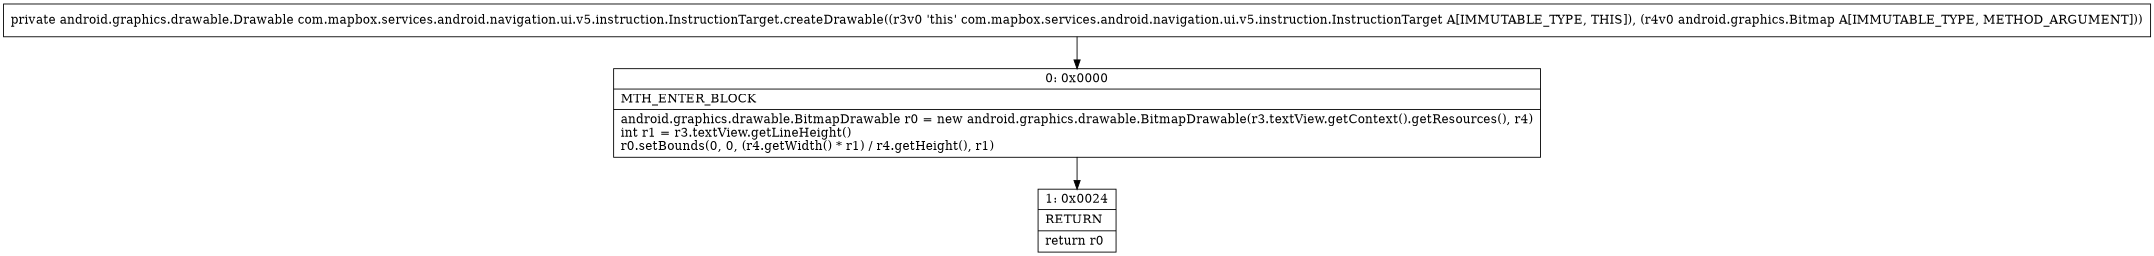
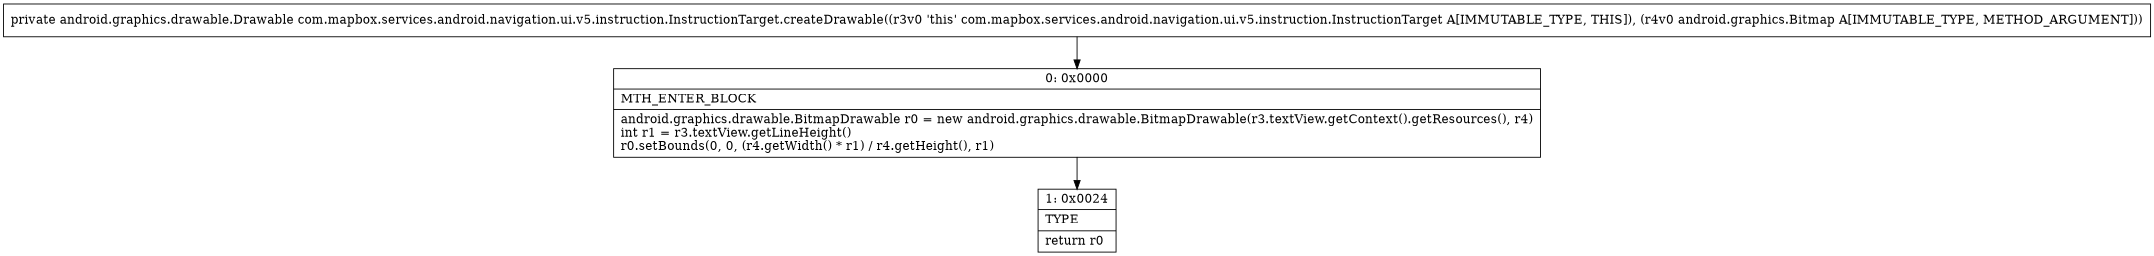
node "1: 0x0024": text "RETURN" -> "TYPE"
